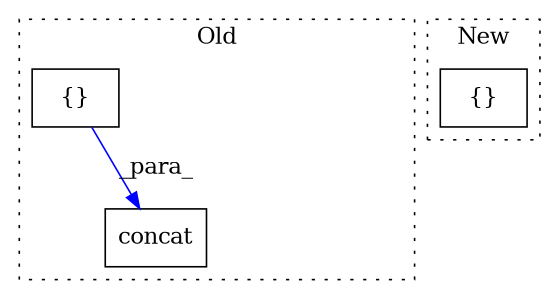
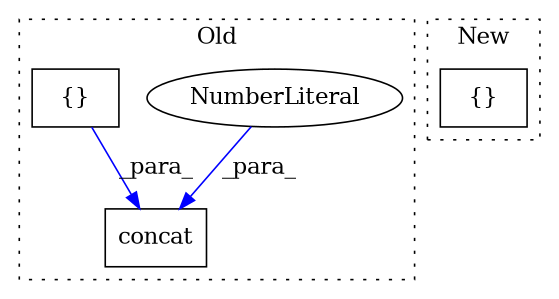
node "NumberLiteral": added
